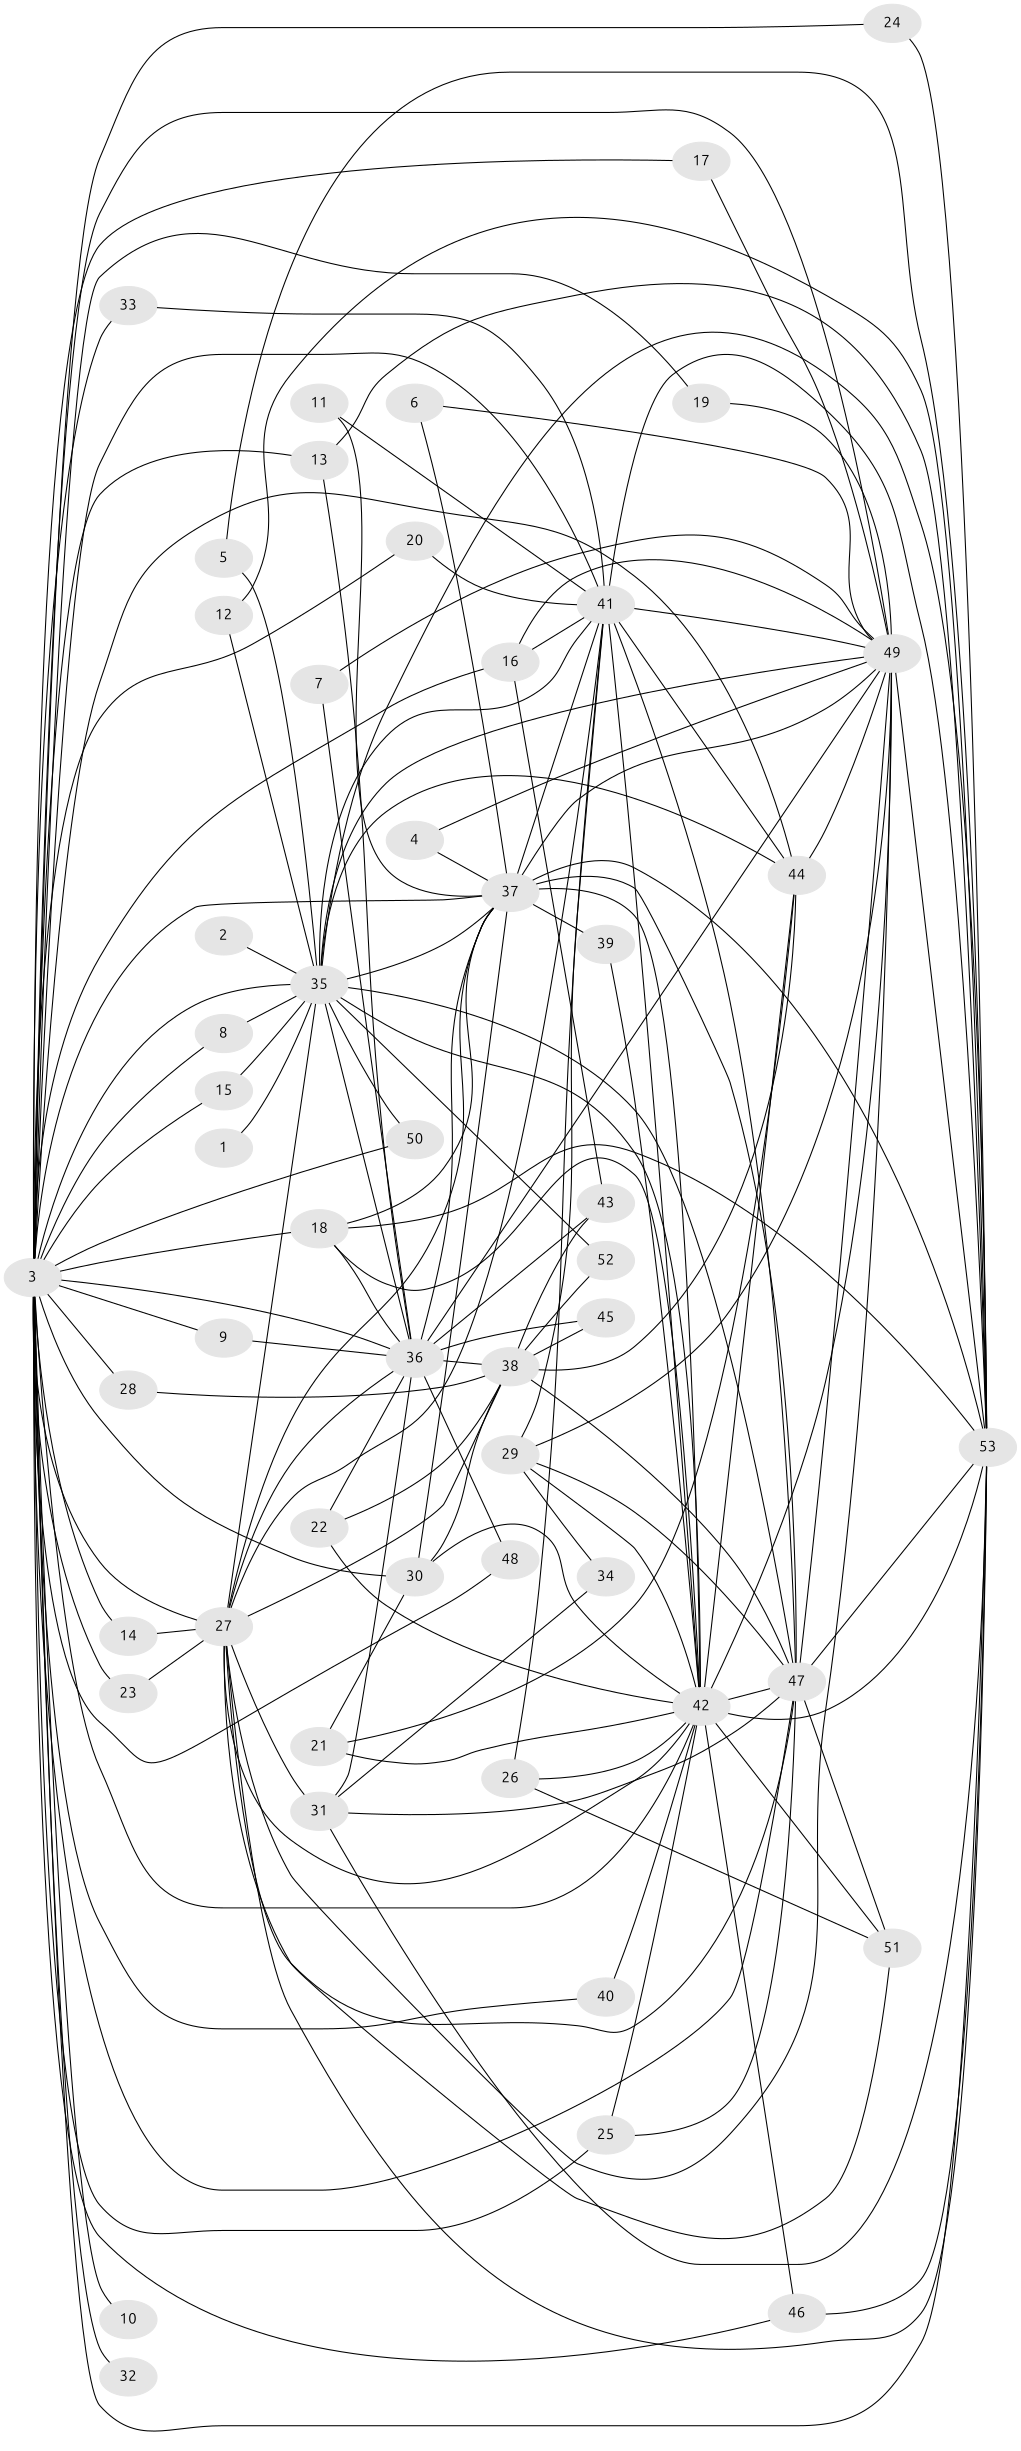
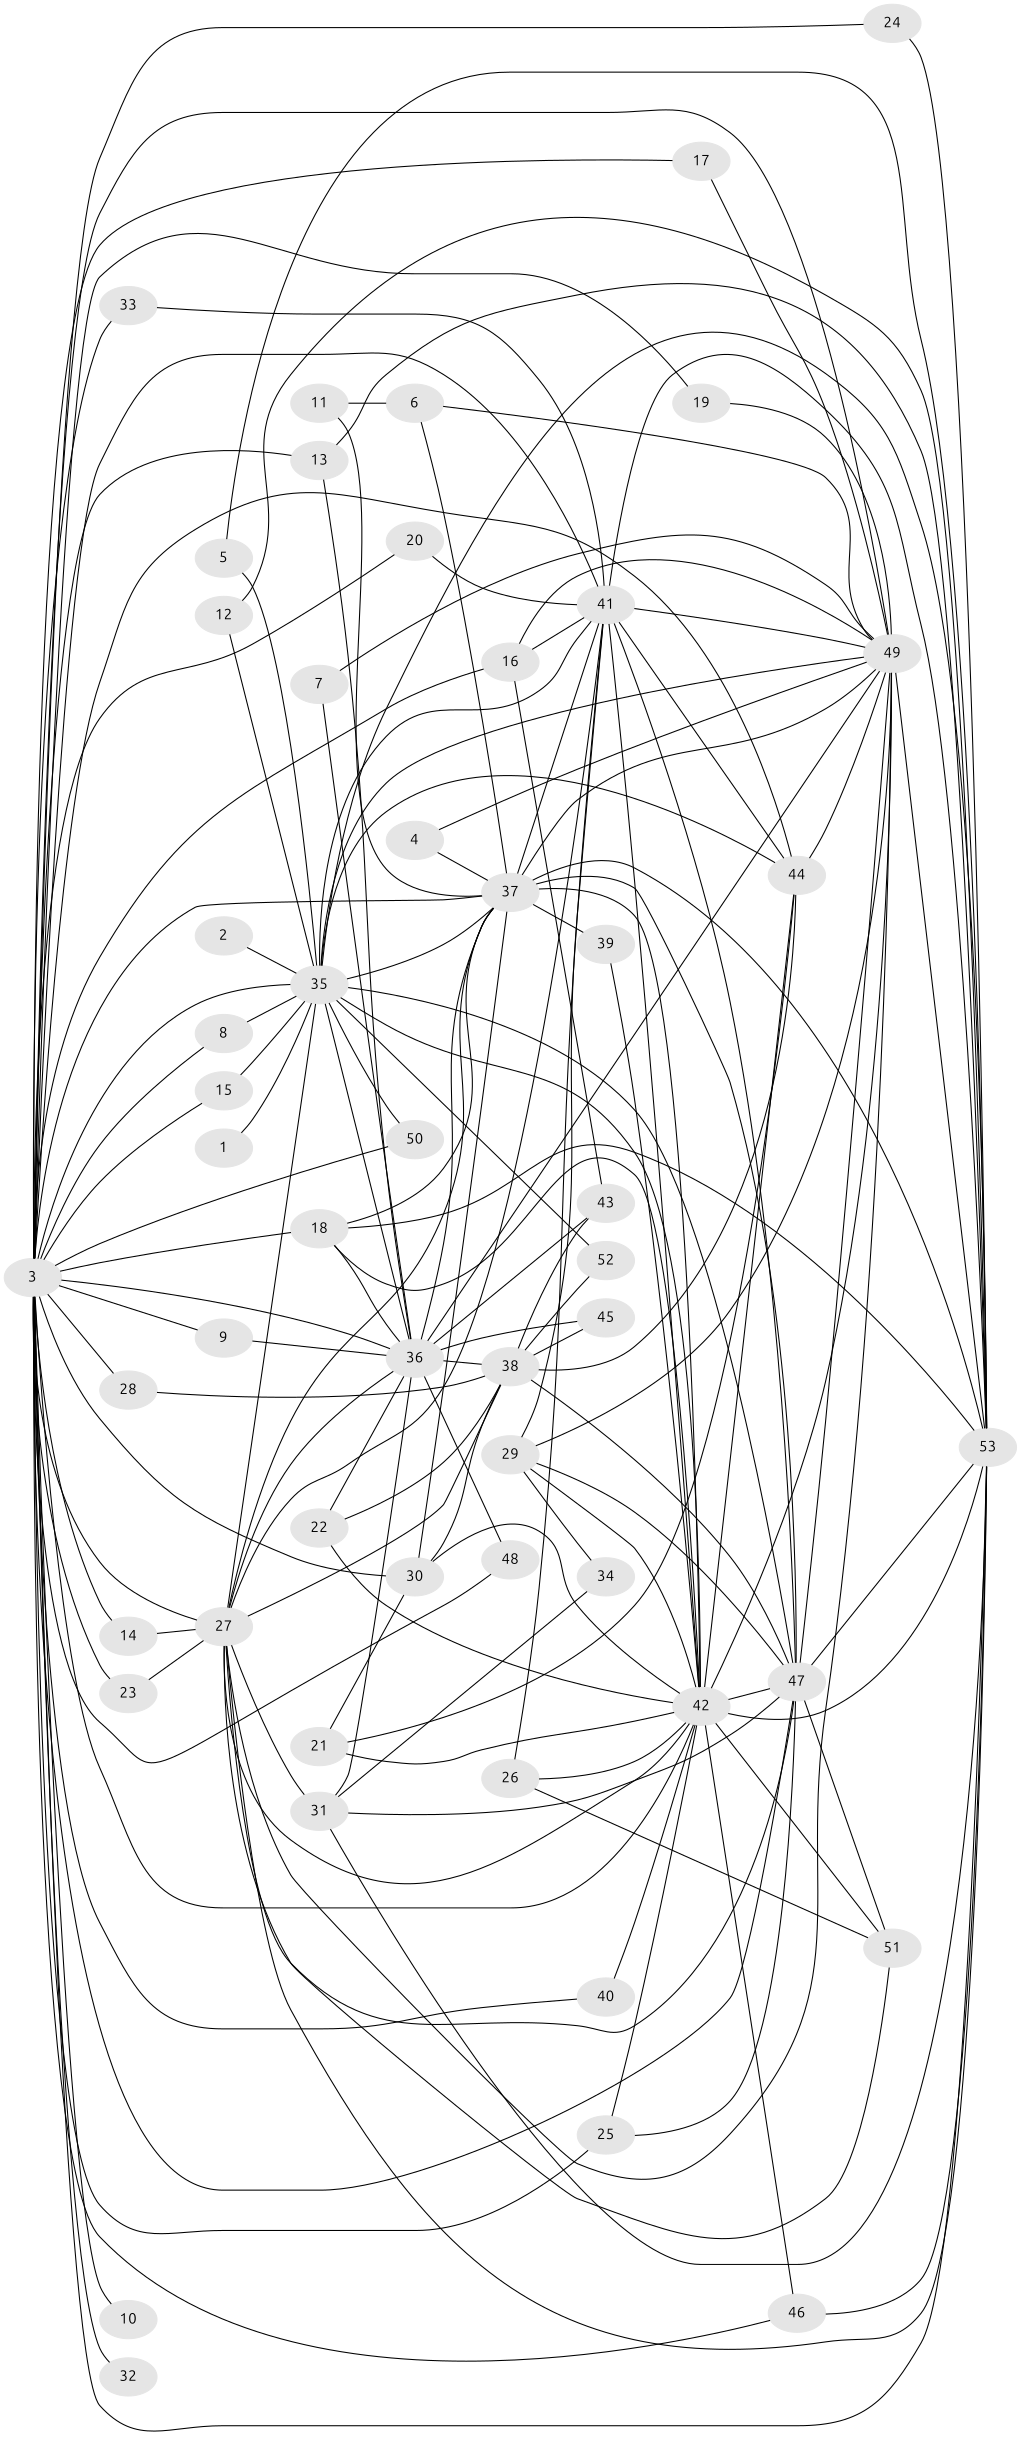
edge "11" -- "41": now "11" -- "6"
